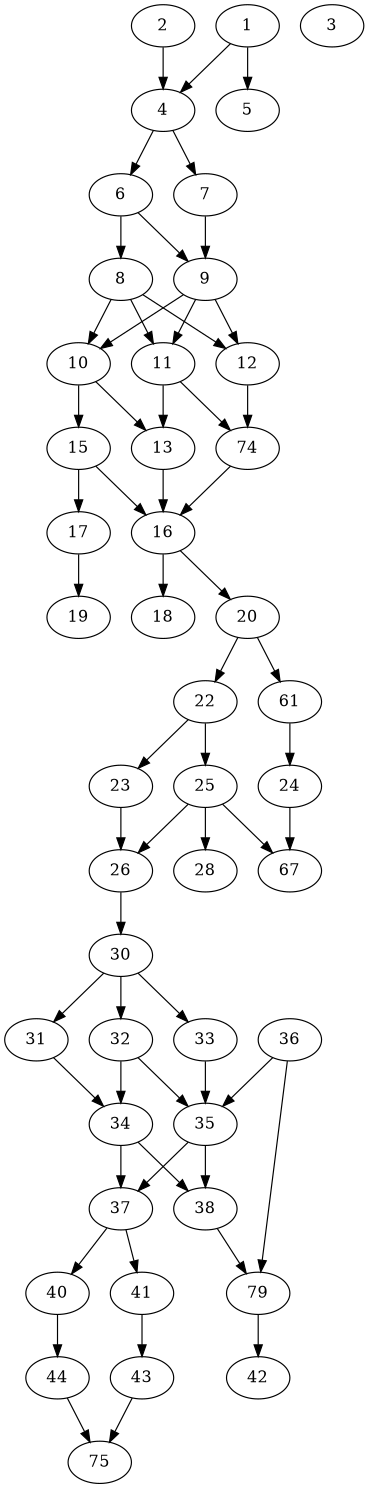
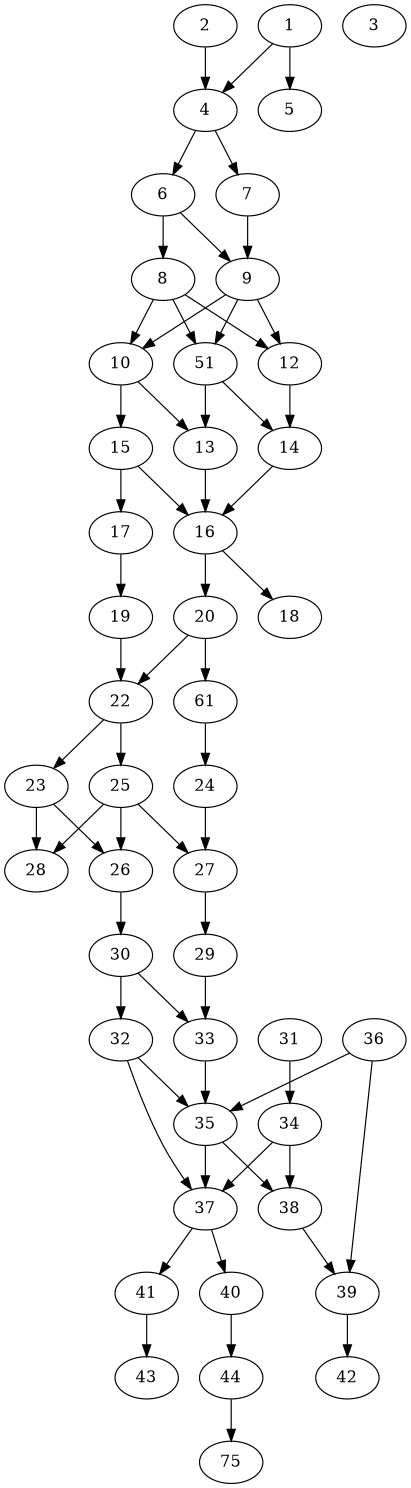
node "11": label "11" -> "51"
node "74": label "74" -> "14"
edge "19" -> "22": added
edge "23" -> "28": added
node "67": label "67" -> "27"
node "29": added
edge "30" -> "31": removed
edge "32" -> "34": now "32" -> "37"
node "79": label "79" -> "39"
edge "43" -> "75": removed
